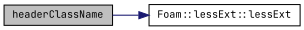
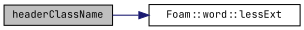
node "Foam::lessExt::lessExt": label "Foam::lessExt::lessExt" -> "Foam::word::lessExt"
